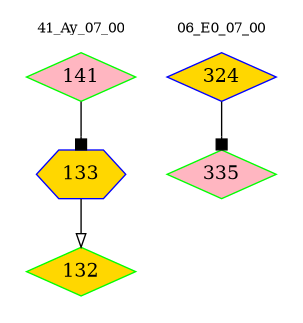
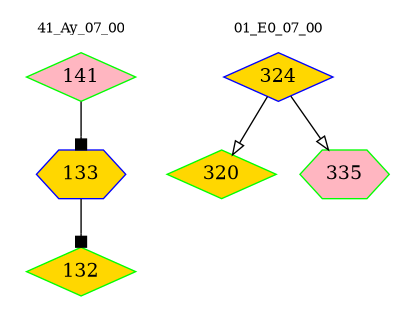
cluster "06_E0_07_00": label "06_E0_07_00" -> "01_E0_07_00"
edge "324" -> "335": arrowhead box -> onormal
node "320": added
node "335": shape diamond -> hexagon
edge "133" -> "132": arrowhead onormal -> box
